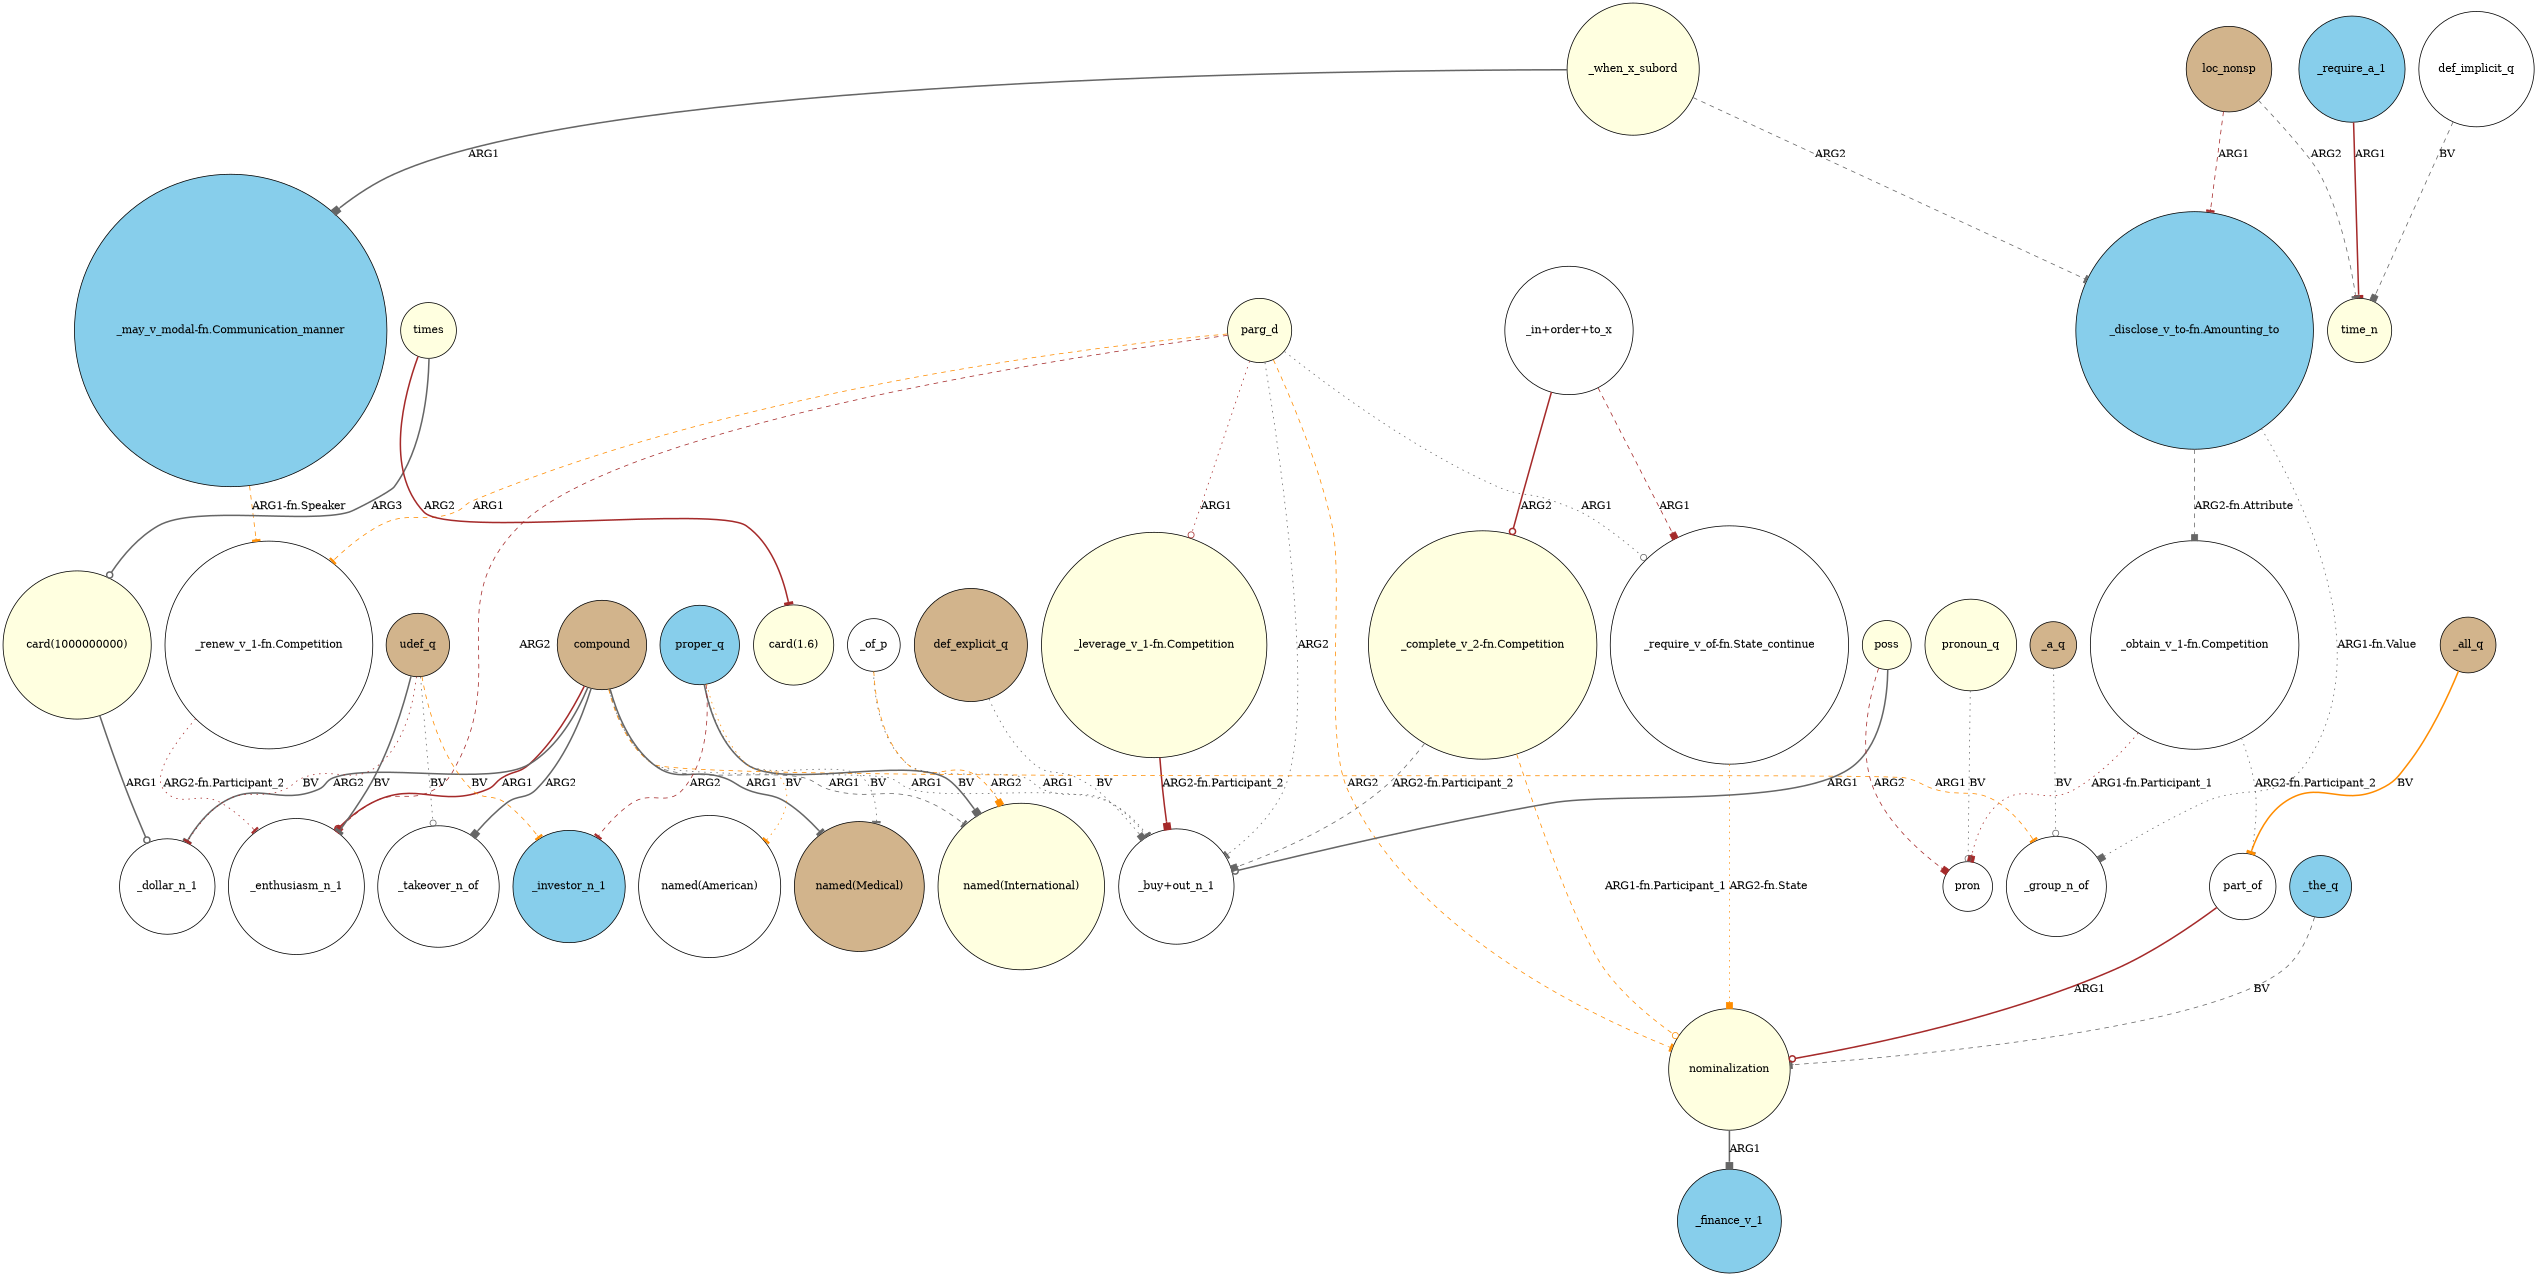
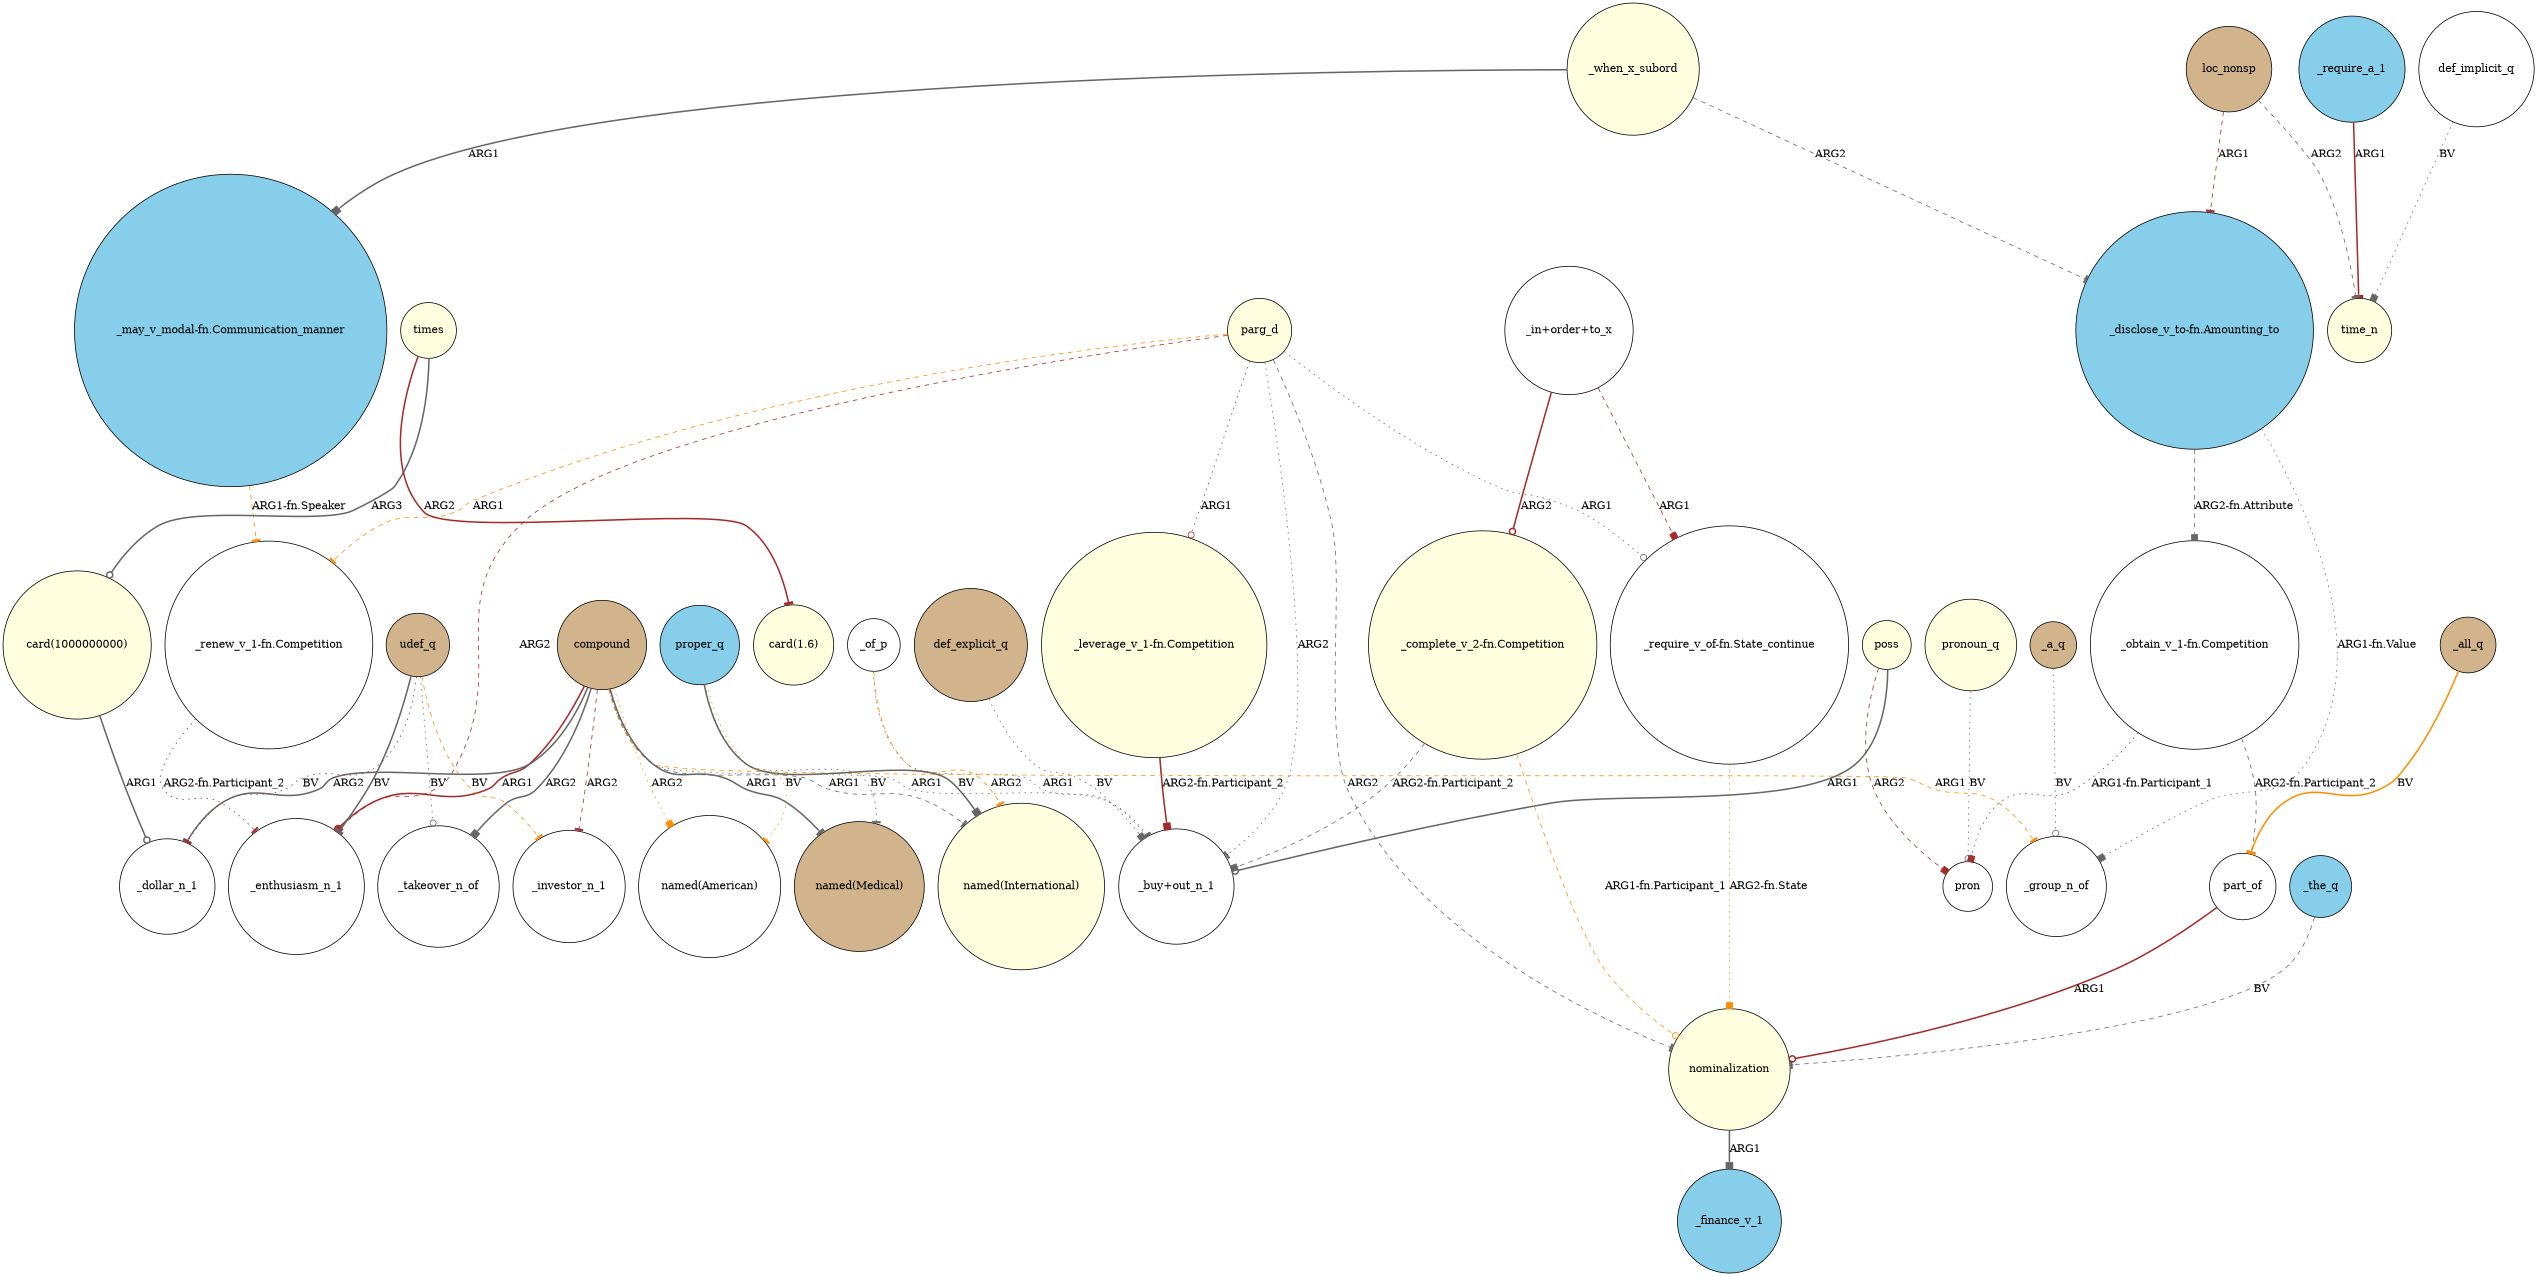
edge "def_implicit_q" -> "time_n": style dashed -> dotted
edge "compound" -> "named(American)": added, label "ARG2"
edge "parg_d" -> "nominalization": color darkorange -> gray40
edge "_of_p" -> "named(International)": arrowhead box -> tee
edge "proper_q" -> "_investor_n_1": now "compound" -> "_investor_n_1"
edge "_obtain_v_1-fn.Competition" -> "part_of": style dotted -> dashed
node "_investor_n_1": fillcolor skyblue -> white
